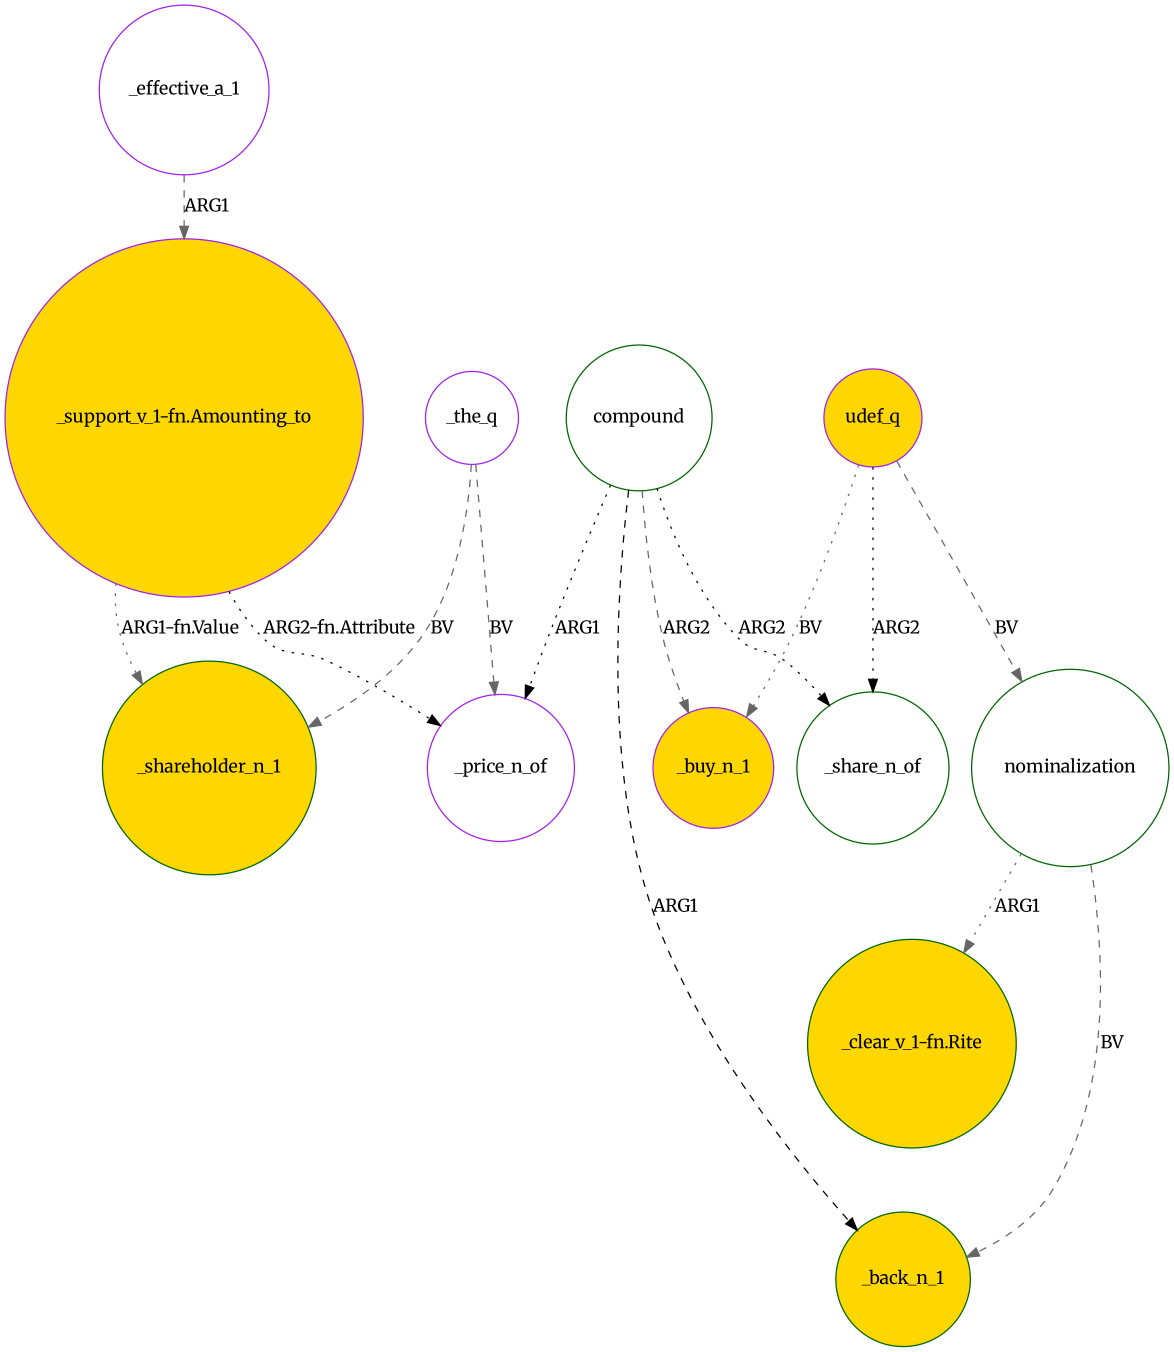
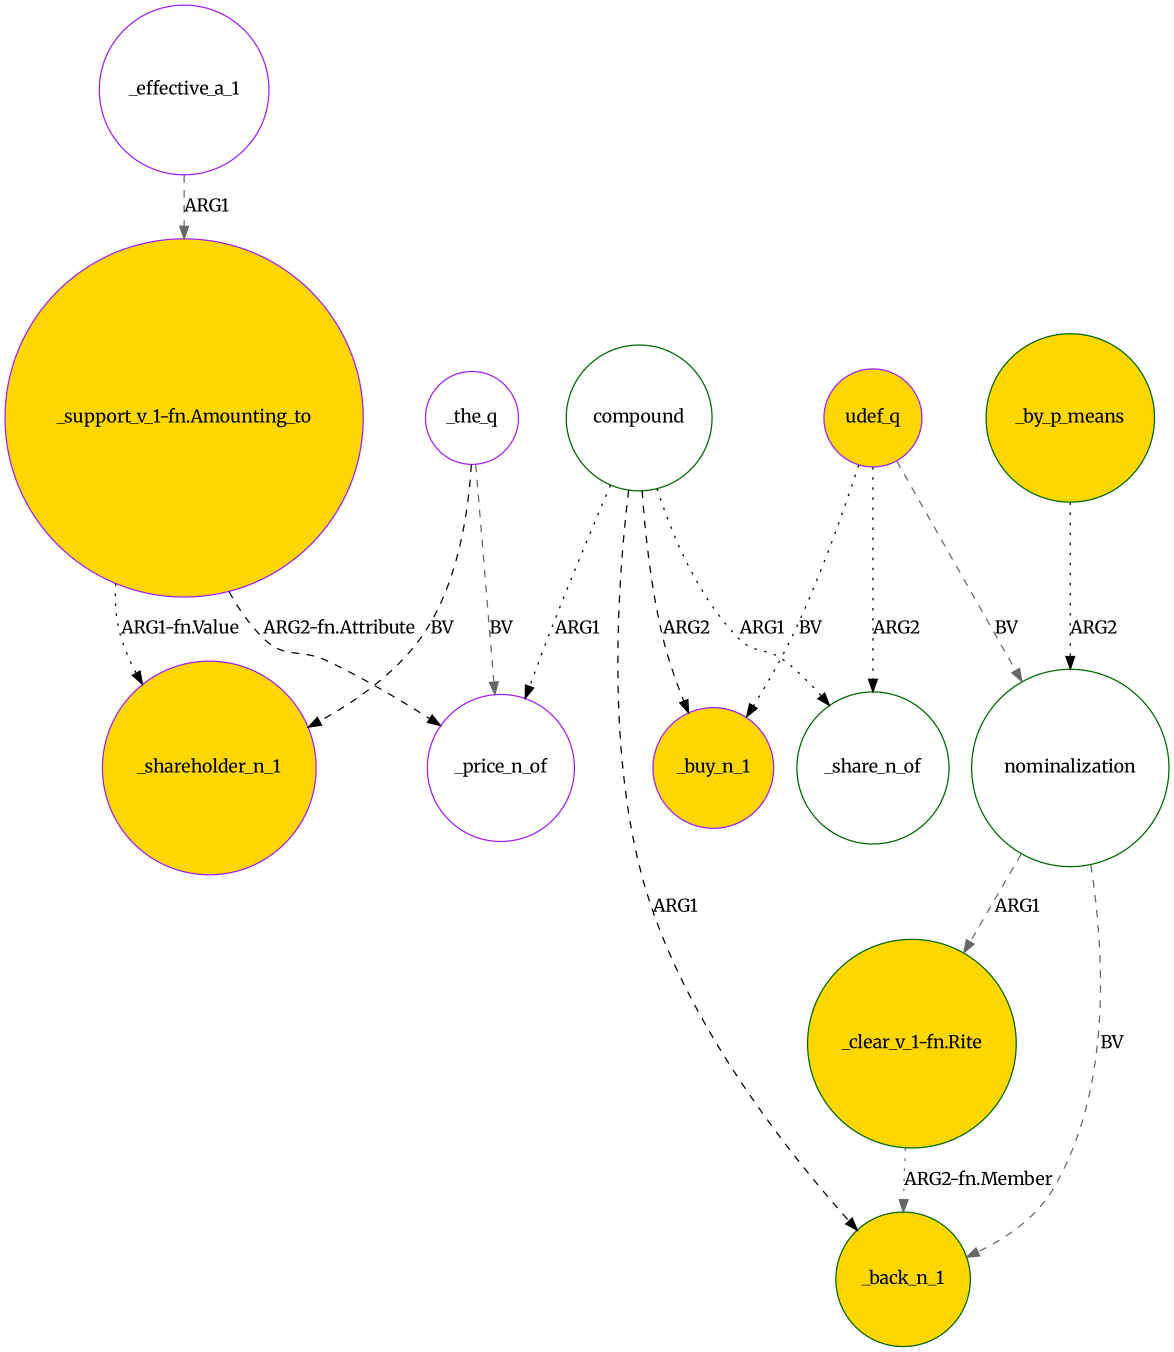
node "_by_p_means": added
edge "udef_q" -> "_buy_n_1": color gray40 -> black
edge "compound" -> "_buy_n_1": color gray40 -> black
edge "_the_q" -> "_shareholder_n_1": color gray40 -> black
edge "compound" -> "_share_n_of": label "ARG2" -> "ARG1"
edge "_support_v_1-fn.Amounting_to" -> "_shareholder_n_1": color gray40 -> black
edge "_support_v_1-fn.Amounting_to" -> "_price_n_of": style dotted -> dashed
node "_shareholder_n_1": color darkgreen -> purple
edge "nominalization" -> "_clear_v_1-fn.Rite": style dotted -> dashed
edge "_clear_v_1-fn.Rite" -> "_back_n_1": added, label "ARG2-fn.Member"
